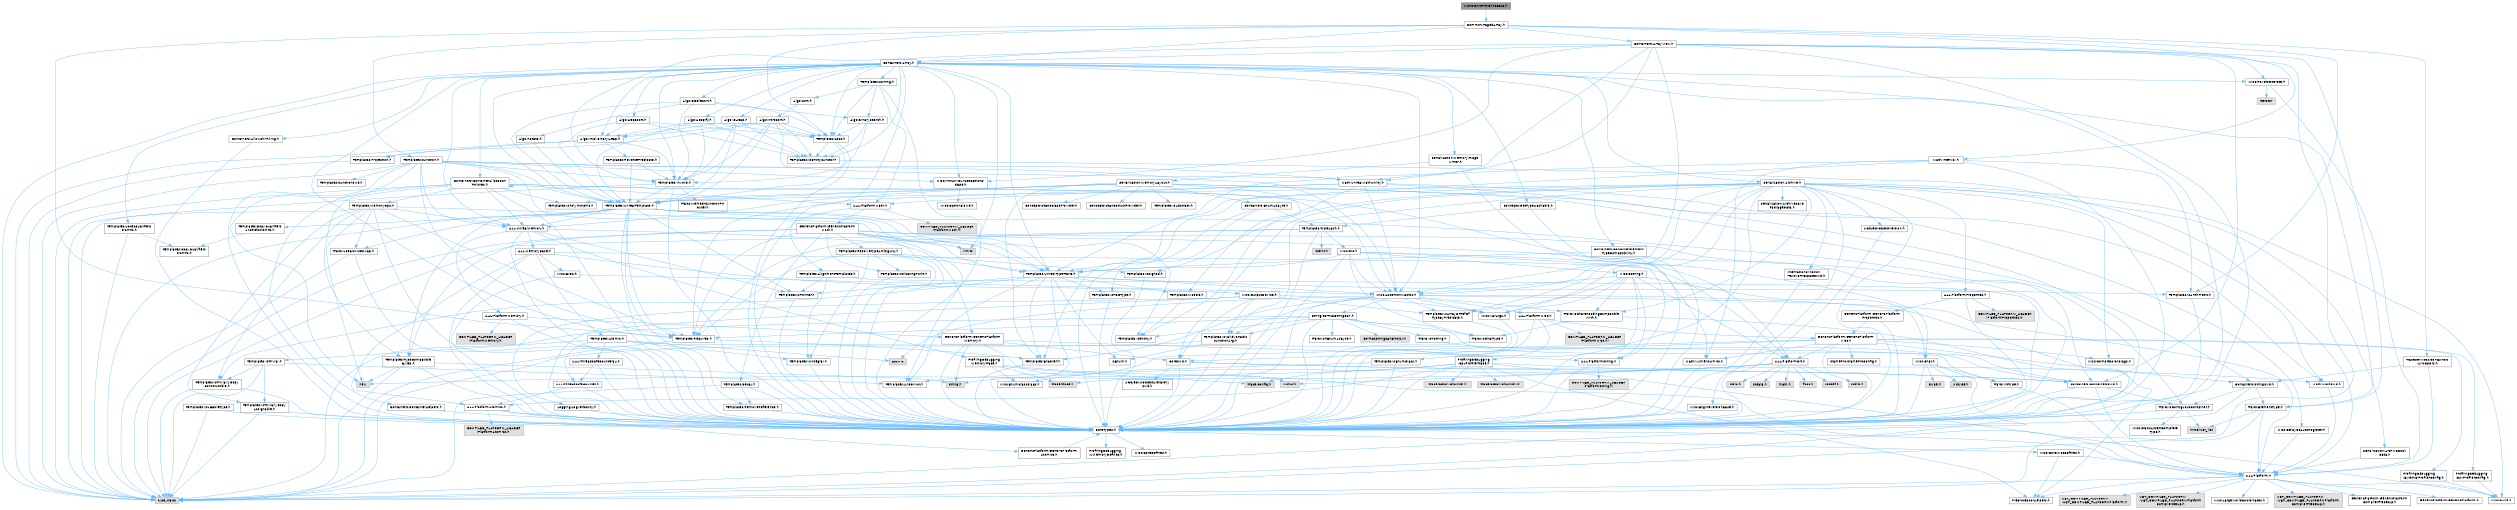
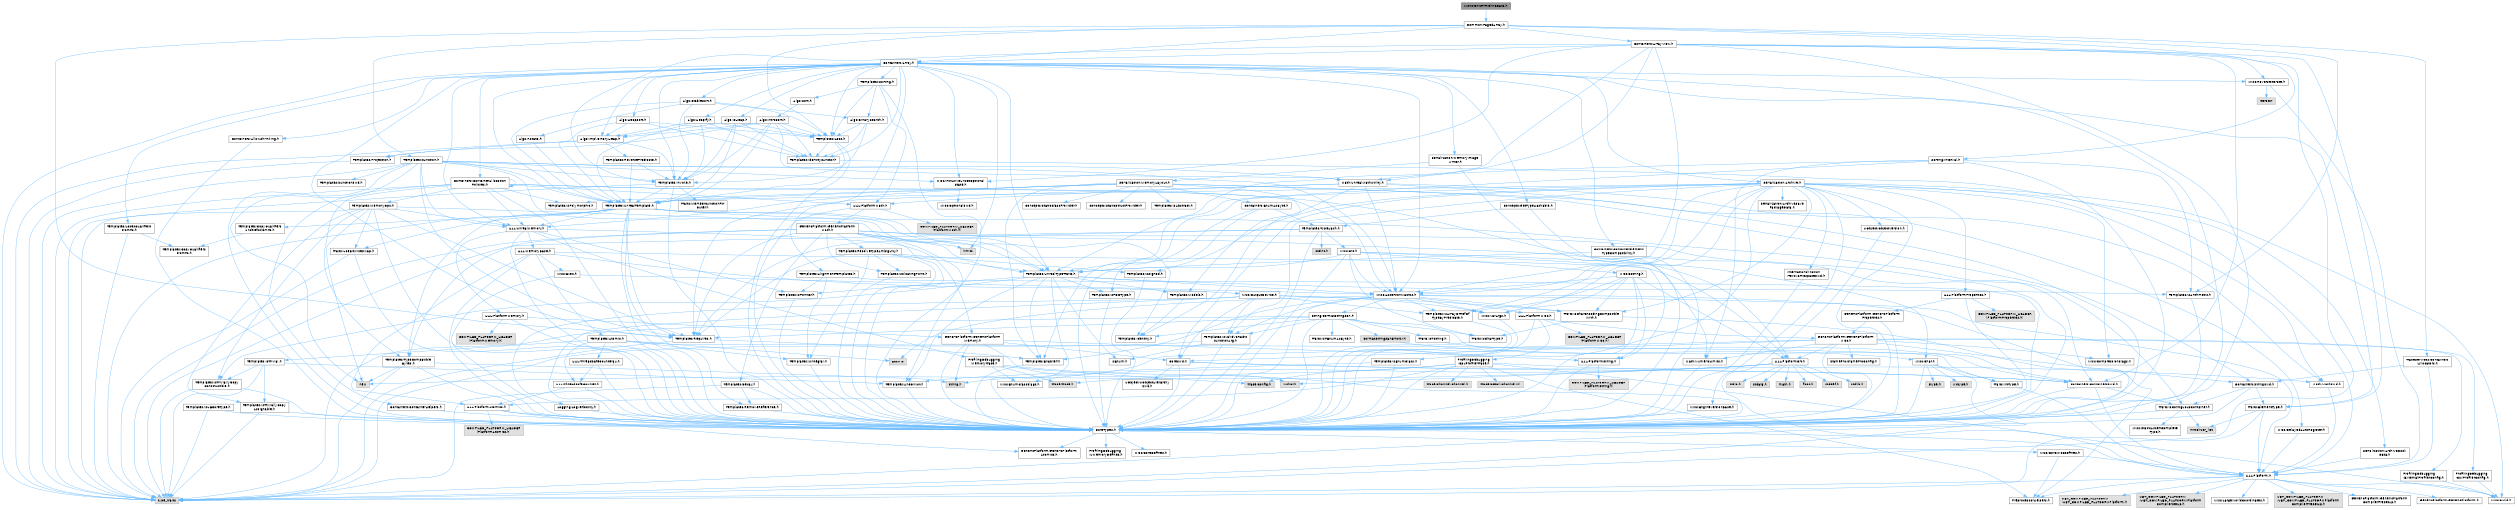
node "Math/Interval.h": label "Math/Interval.h" -> "Sorting/Interval.h"
edge "Templates/UnrealTemplate.h" -> "Templates/IsPointer.h": removed
edge "Misc/CString.h" -> "Misc/Char.h": now "FormatStringSanErrors.inl" -> "Misc/Char.h"
edge "Misc/OutputDevice.h" -> "Traits/IsCharEncodingCompatible With.h": added
node "Trace/Detail/Channel.h": label "Trace/Detail/Channel.h" -> "Trace/Channel/Channel.h"
edge "GenericPlatform/GenericPlatform Atomics.h" -> "CoreTypes.h": reversed
